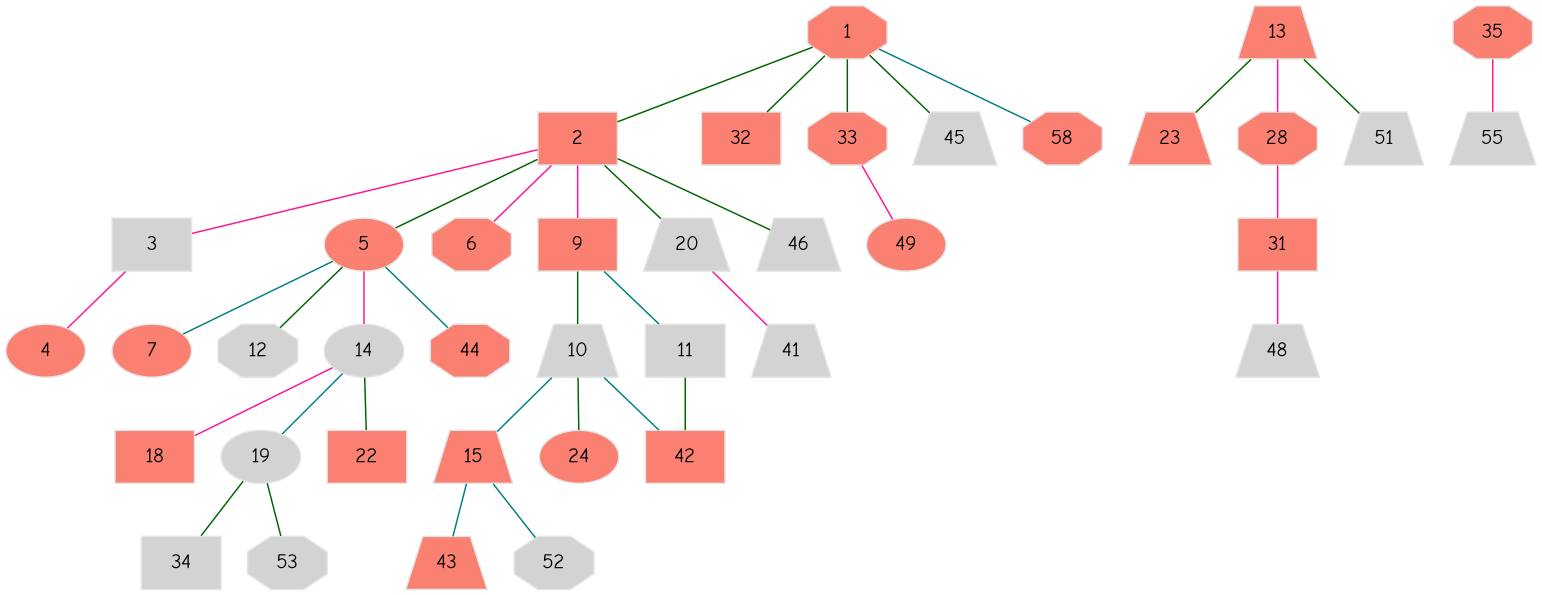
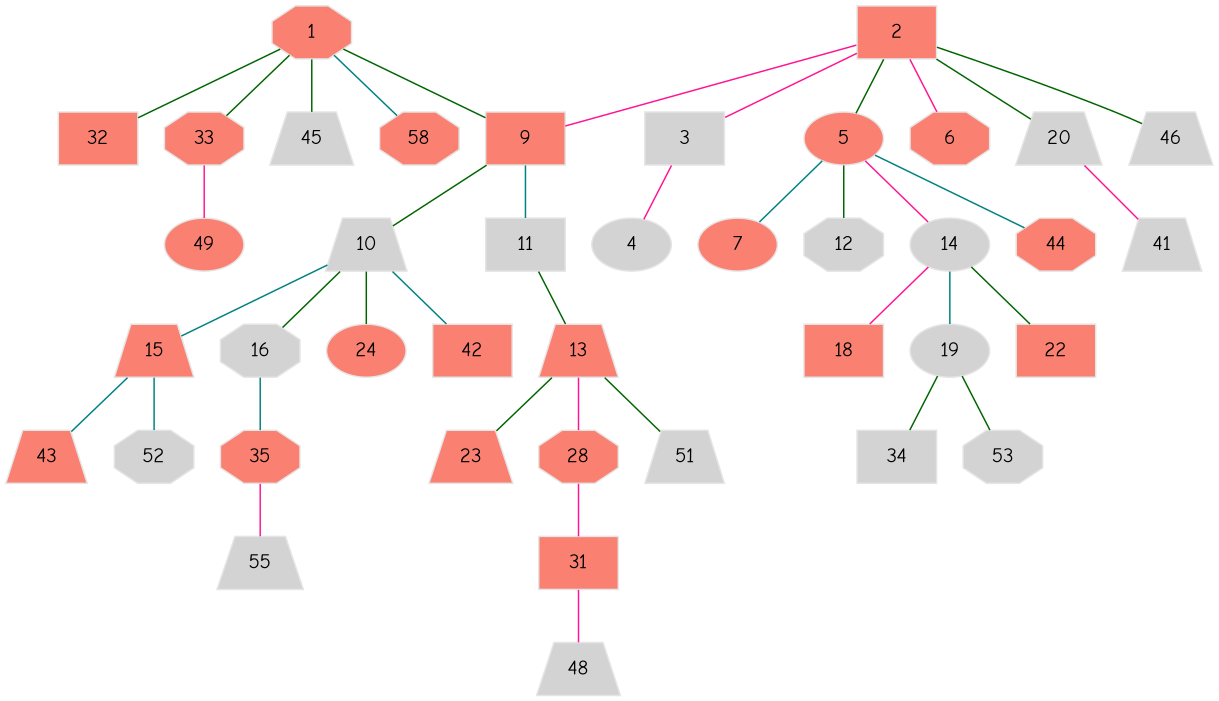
edge "1" -- "2": now "1" -- "9"
node "4": fillcolor salmon -> lightgrey
node "16": added
edge "11" -- "42": now "11" -- "13"
